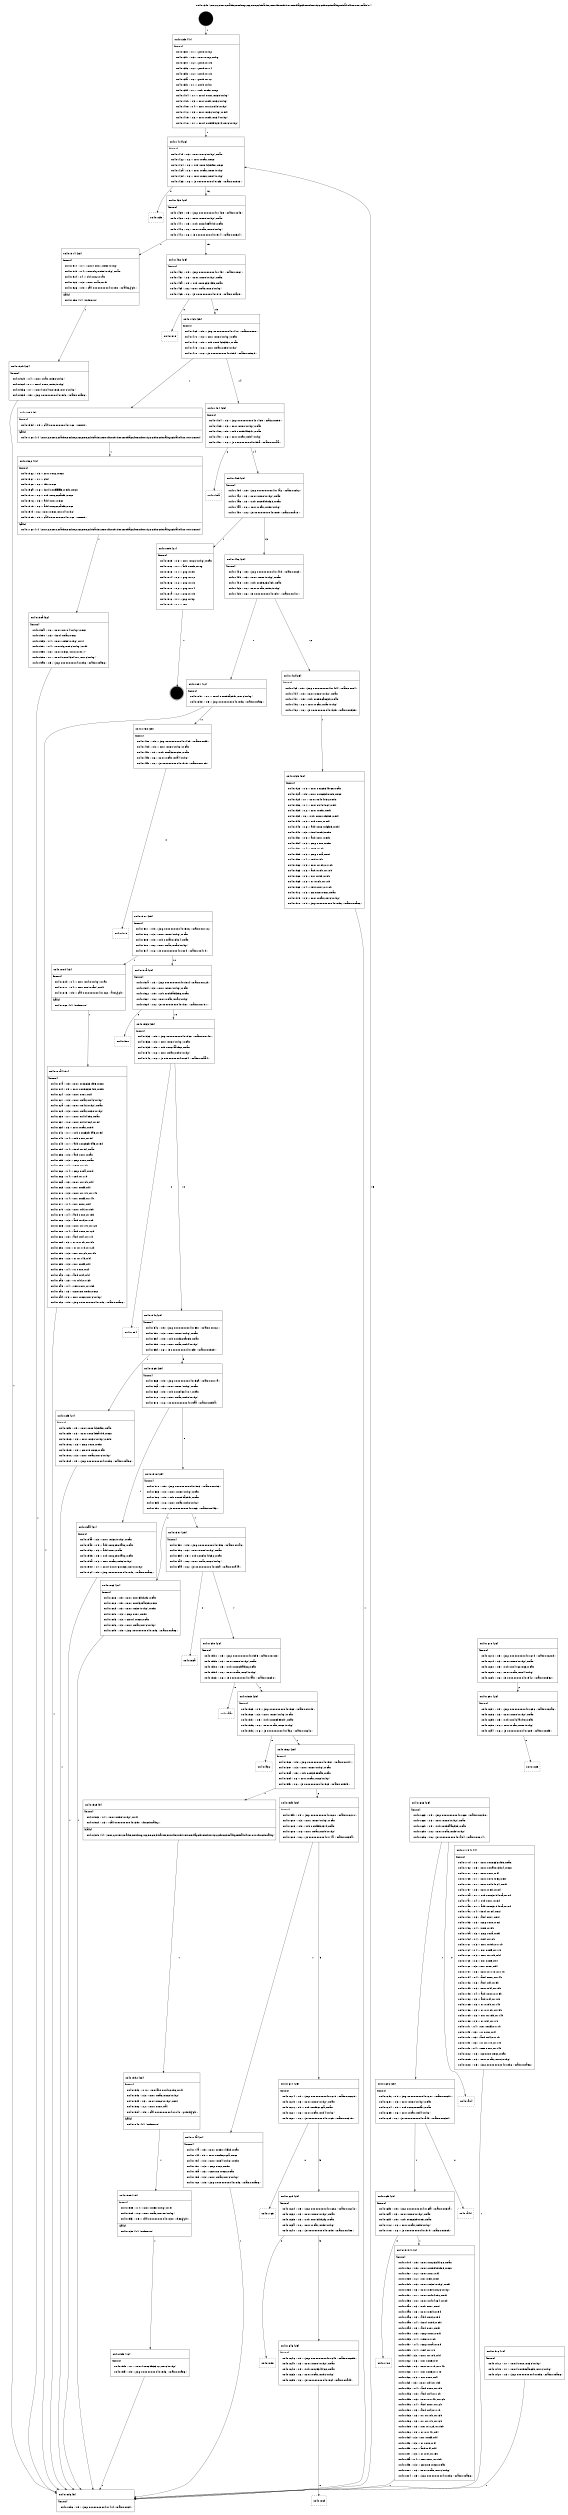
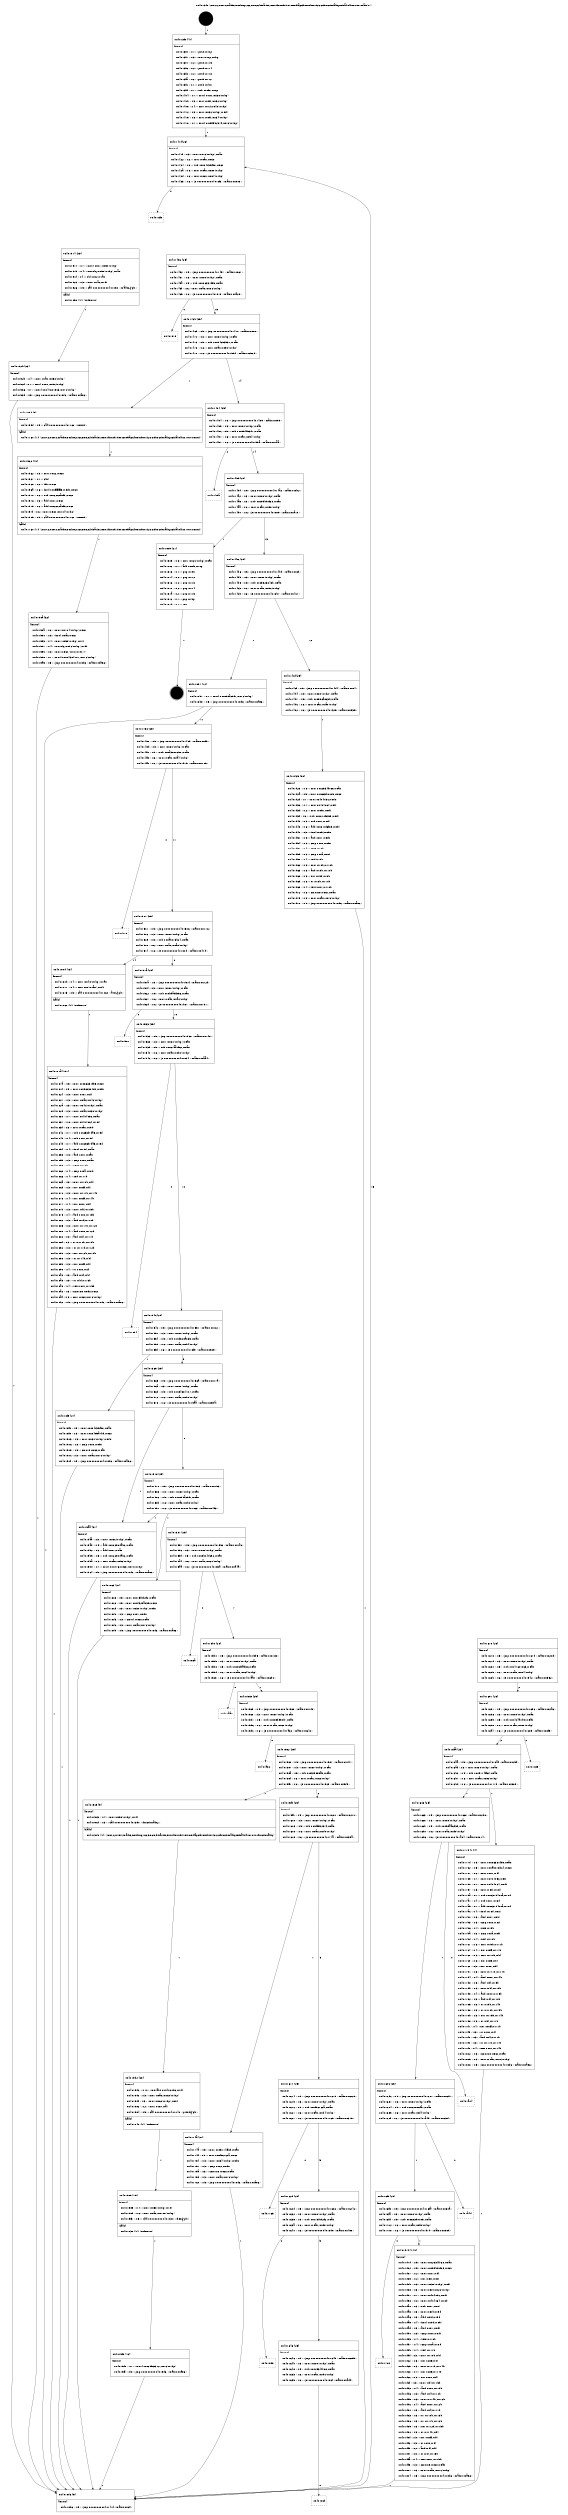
node "0x401439 [25]": removed
edge "0x4014e8 [25]" -> "0x401501 [25]": added, label "11"
edge "0x401501 [25]" -> "0x40180d [13]": label " 1" -> " 14"
edge "0x401501 [25]" -> "0x40151a [25]": label " 10" -> " 0"
edge "0x40157e [25]" -> "0x401597 [25]": now "0x40157e [25]" -> "0x4019aa [31]"
edge "0x4015c9 [25]" -> "0x4015e2 [25]": removed, label "7"
node "0x4016aa [25]": added
node "0x401d12 [19]": removed
